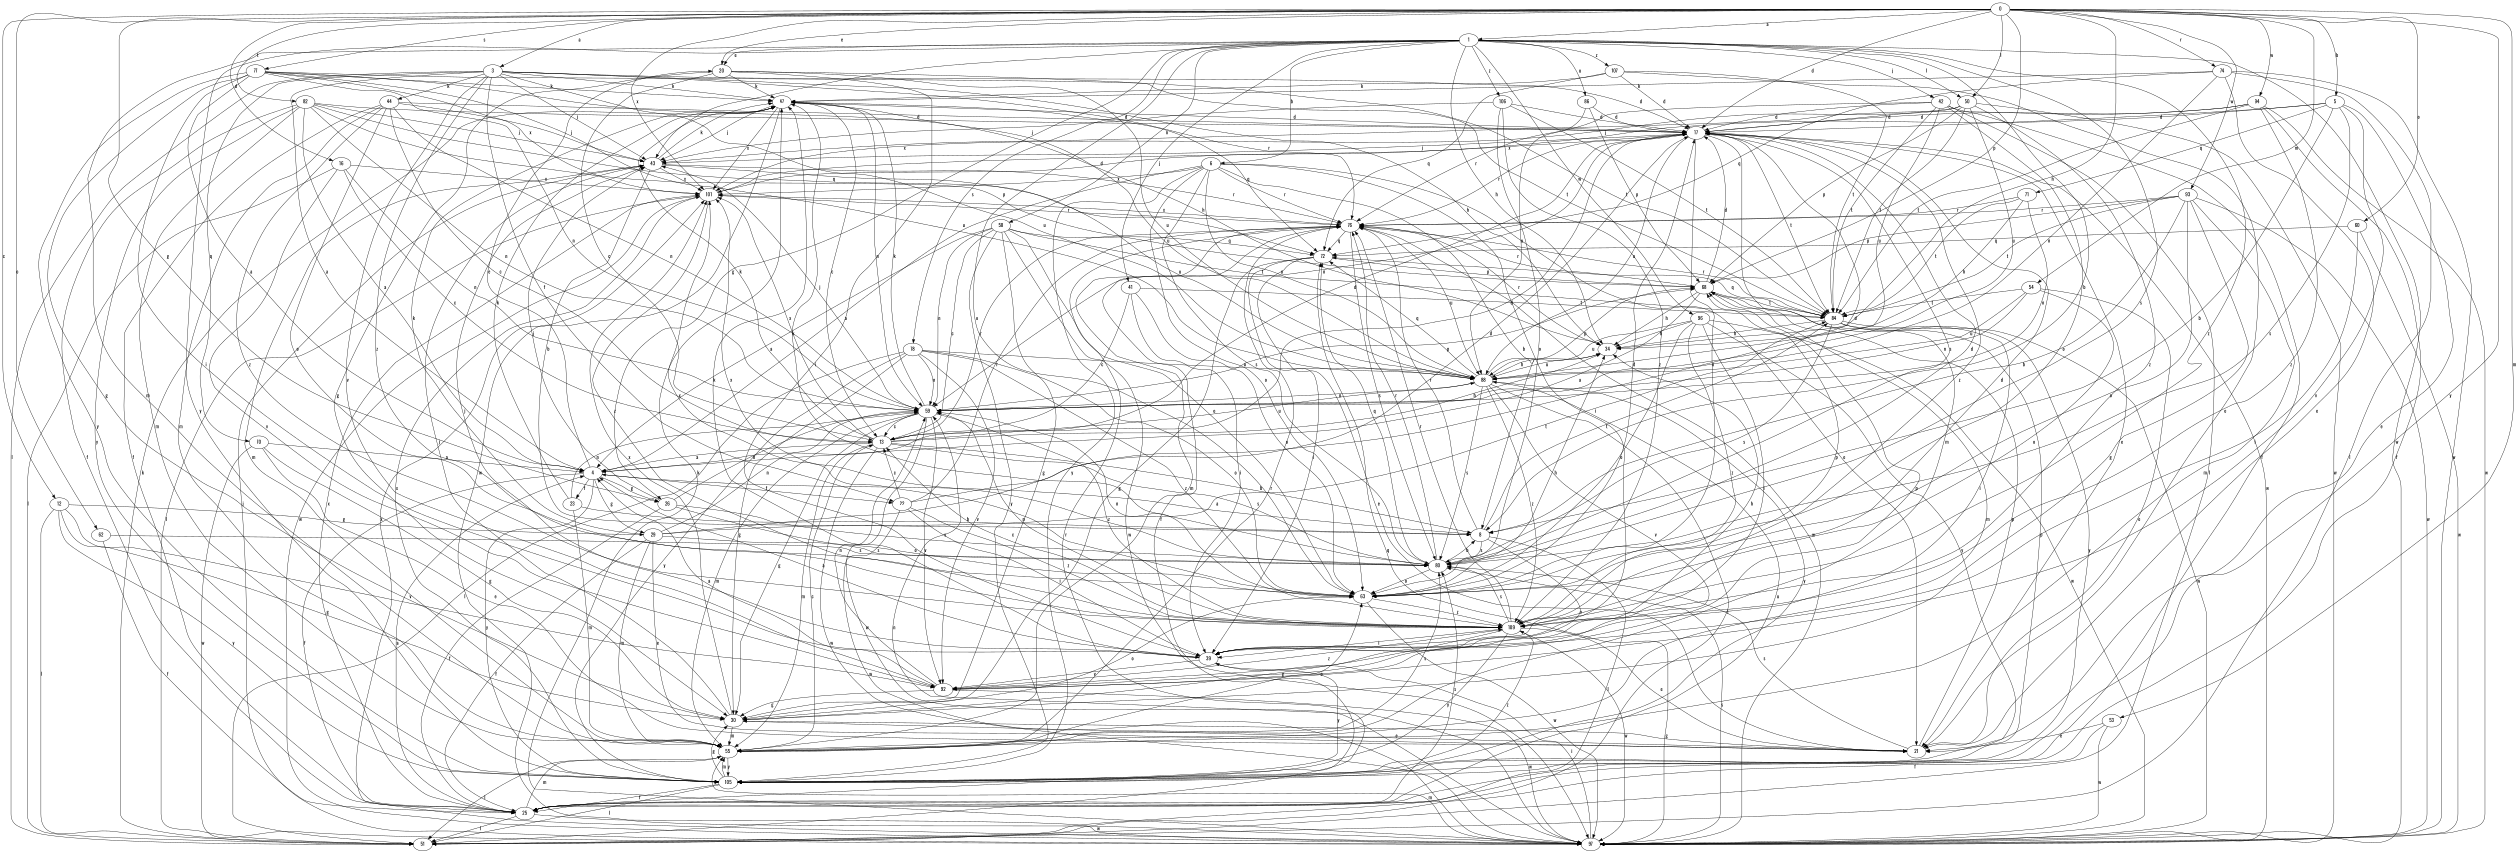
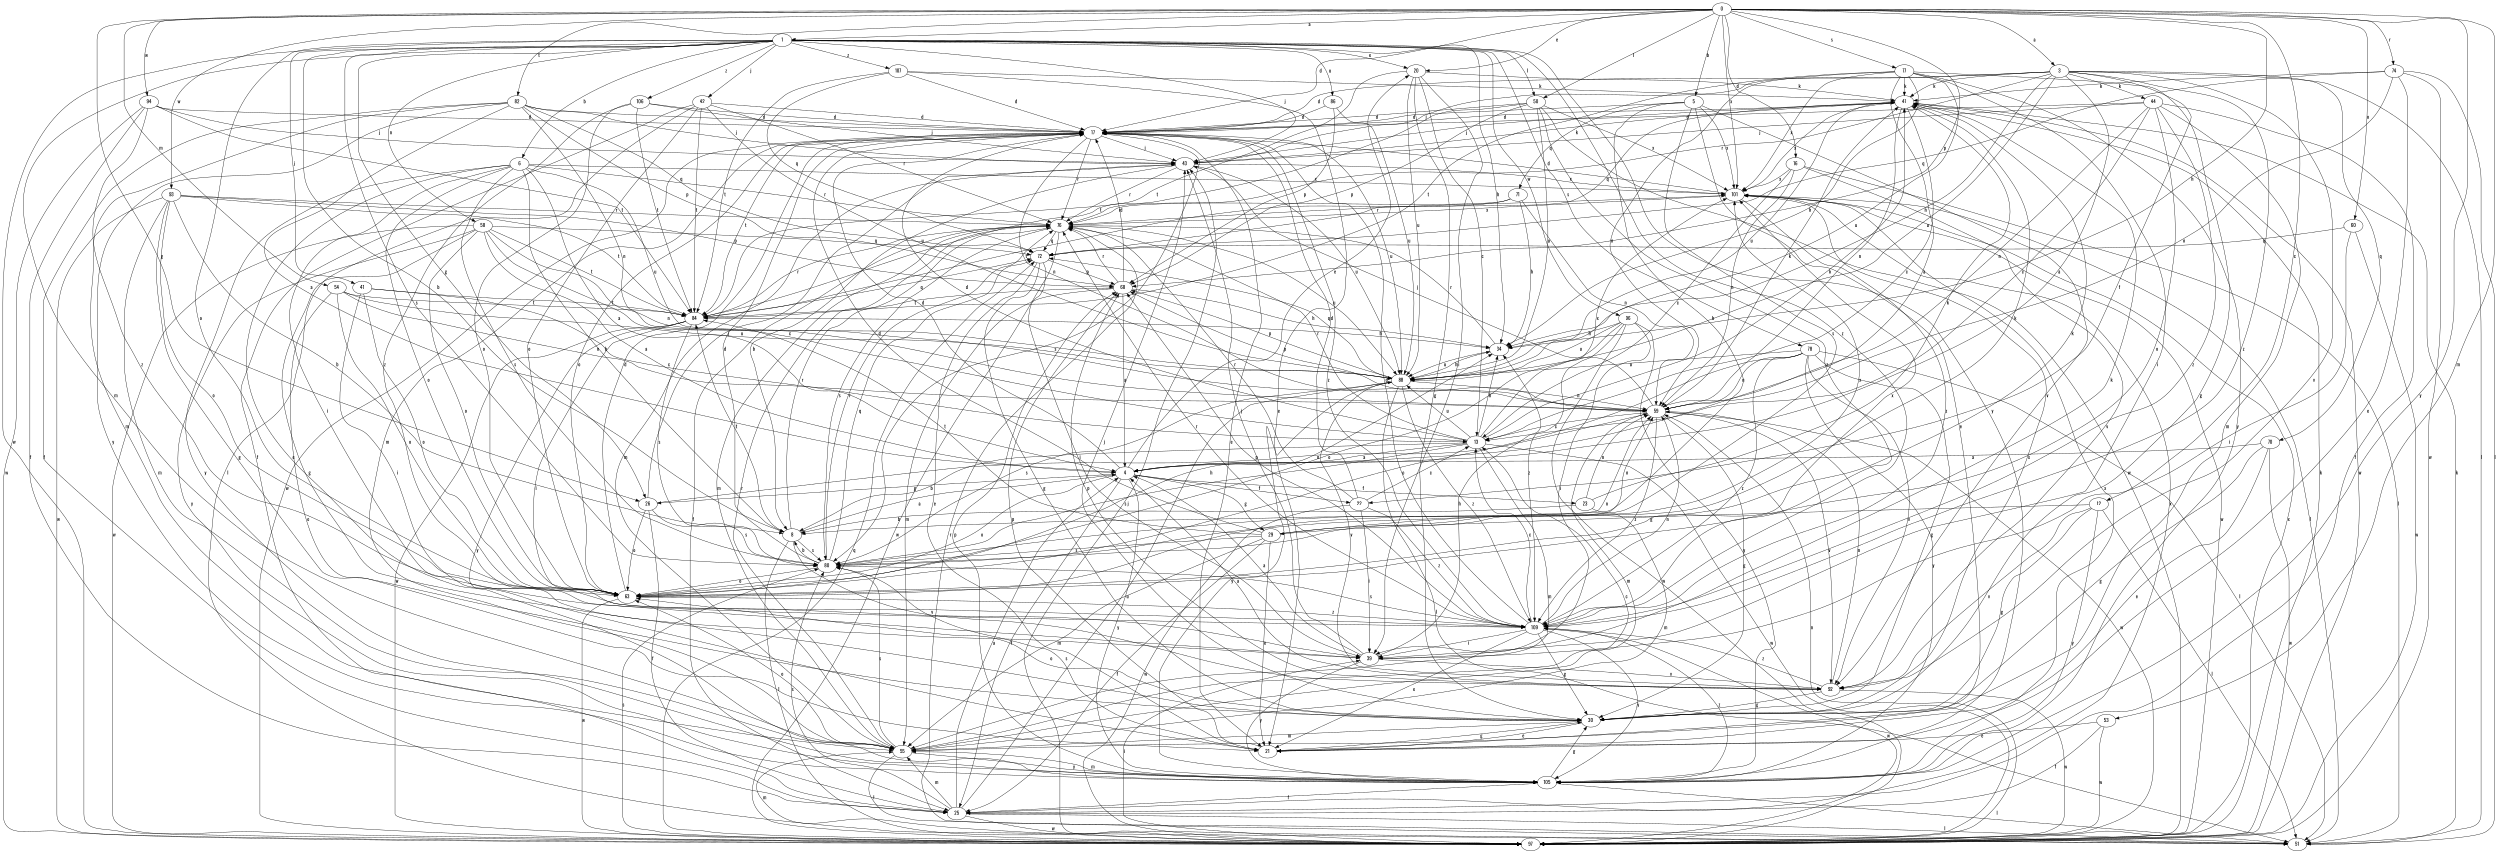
node "62": removed
edge "4" -> "63": added, label "o"
